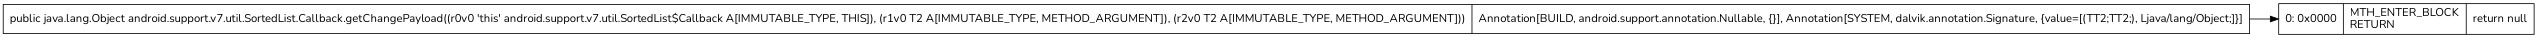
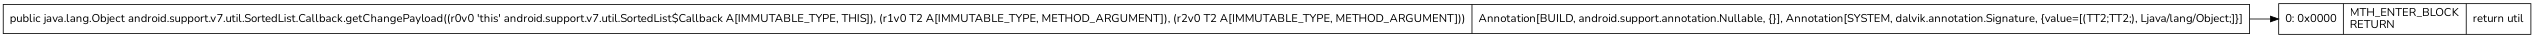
node "0: 0x0000": text "return null" -> "return util"
